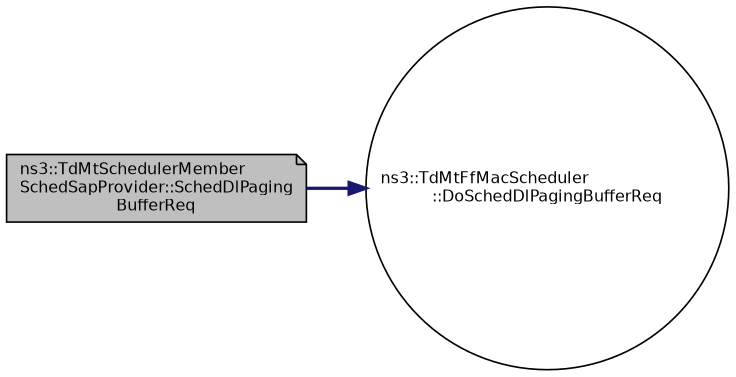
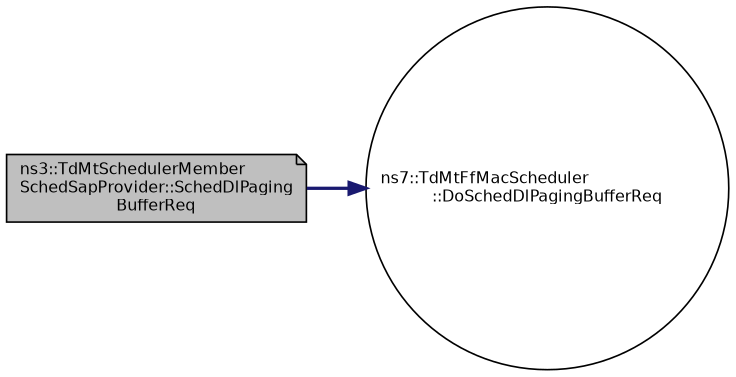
node "ns3::TdMtFfMacScheduler ::DoSchedDlPagingBufferReq": label "ns3::TdMtFfMacScheduler ::DoSchedDlPagingBufferReq" -> "ns7::TdMtFfMacScheduler ::DoSchedDlPagingBufferReq"
